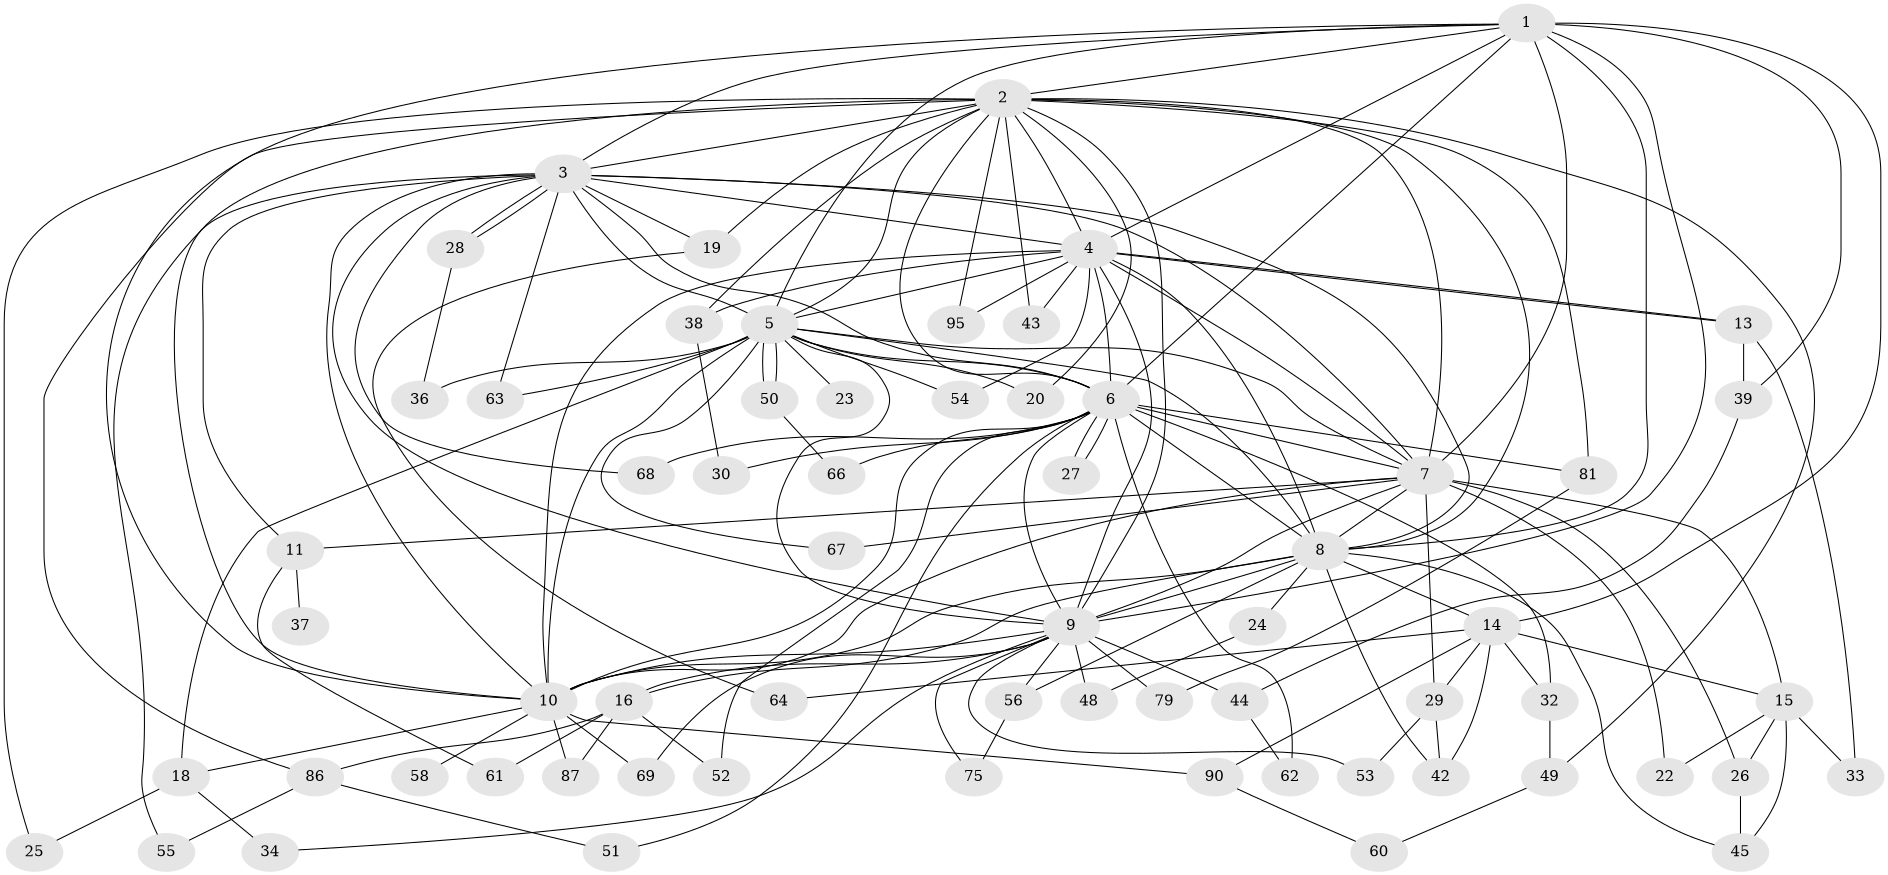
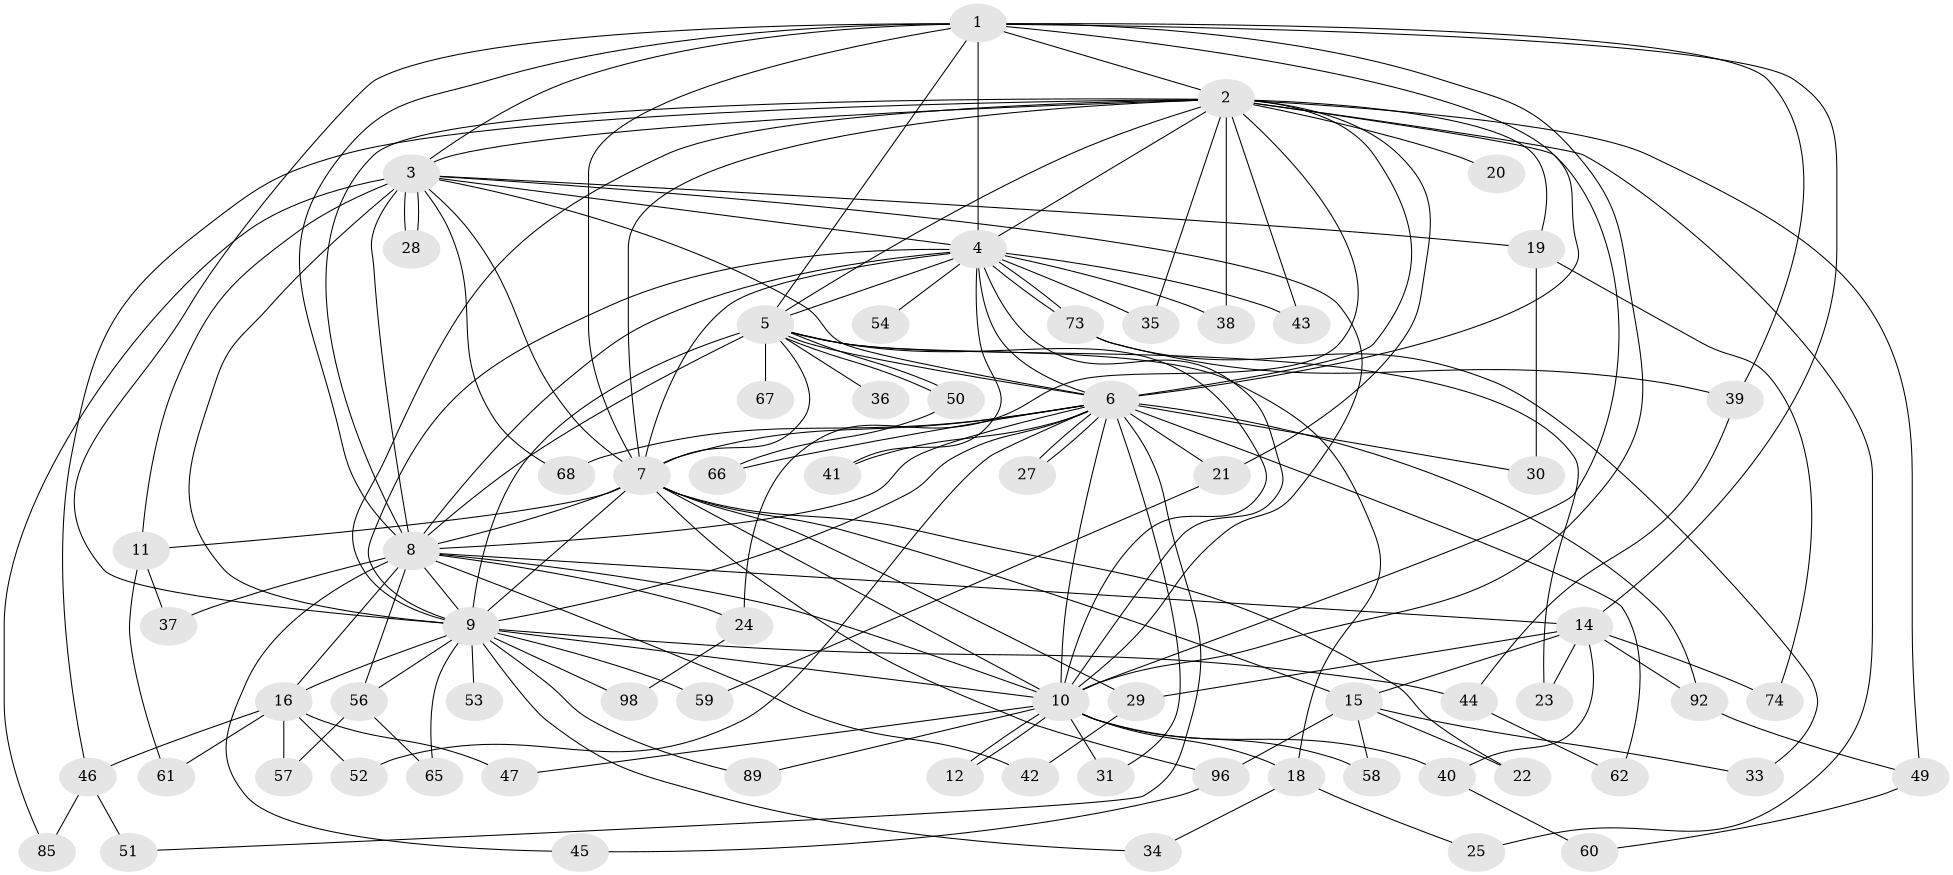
edge "3" -- "5": removed
edge "28" -- "36": removed
node "95": label "95" -> "35"
node "13": label "13" -> "73"
edge "5" -- "20": removed
edge "5" -- "54": removed
edge "2" -- "24": added
edge "38" -- "30": now "19" -- "30"
node "63": removed
node "41": added
node "81": label "81" -> "21"
edge "7" -- "67": removed
edge "8" -- "37": added
node "64": label "64" -> "74"
node "48": label "48" -> "98"
node "79": label "79" -> "59"
node "32": label "32" -> "92"
edge "14" -- "42": now "14" -- "23"
edge "29" -- "53": removed
node "57": added
node "86": label "86" -> "46"
node "87": label "87" -> "47"
node "69": label "69" -> "89"
node "12": added
node "75": label "75" -> "65"
node "31": added
node "90": label "90" -> "40"
node "26": label "26" -> "96"
edge "15" -- "45": now "15" -- "58"
node "55": label "55" -> "85"
